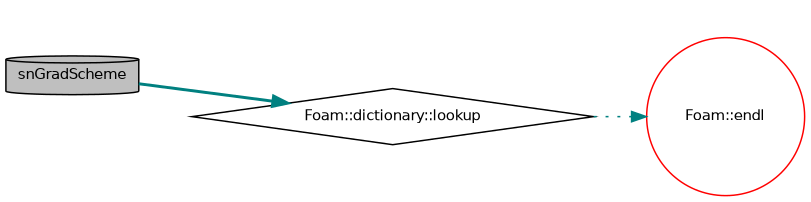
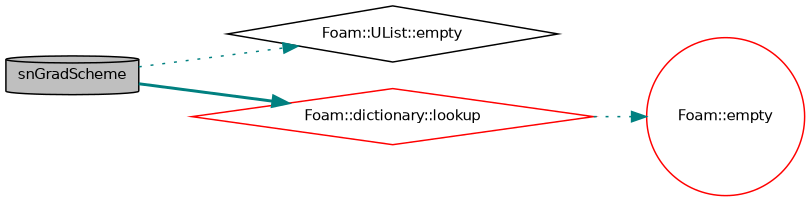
node "Foam::UList::empty": added
node "Foam::dictionary::lookup": color black -> red
node "Foam::endl": label "Foam::endl" -> "Foam::empty"
